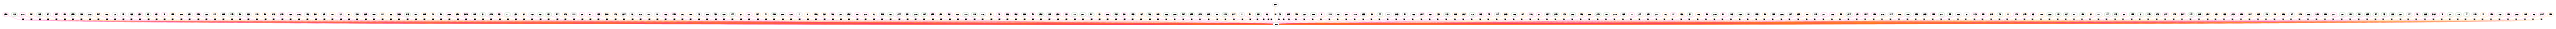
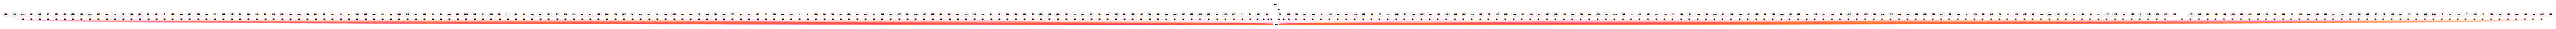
edge "207" -- "FTR": now "207" -- "42"
node "304": removed
